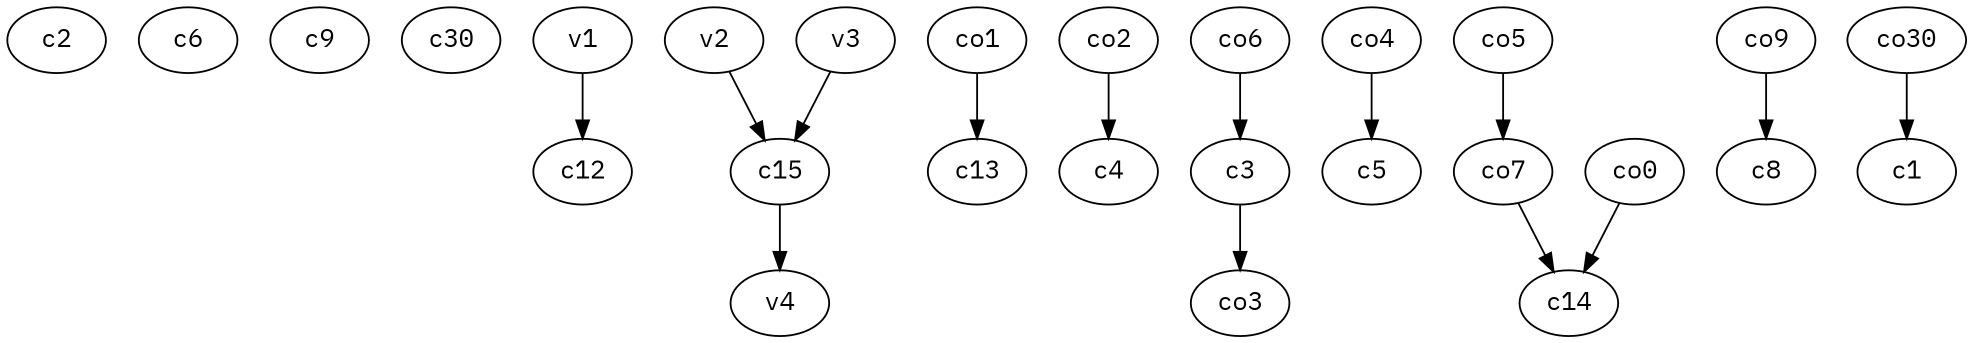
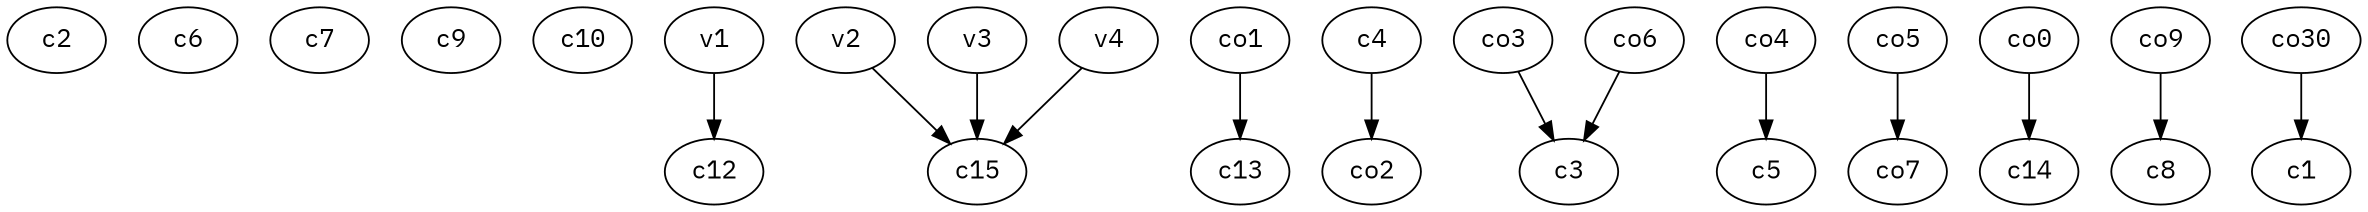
node "c7": added
node "c30": label "c30" -> "c10"
edge "co2" -> "c4": reversed
edge "c15" -> "v4": reversed
edge "c3" -> "co3": reversed
edge "co7" -> "c14": removed
